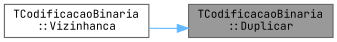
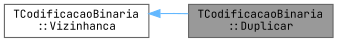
edge "TCodificacaoBinaria ::Vizinhanca" -> "TCodificacaoBinaria ::Duplicar": reversed
